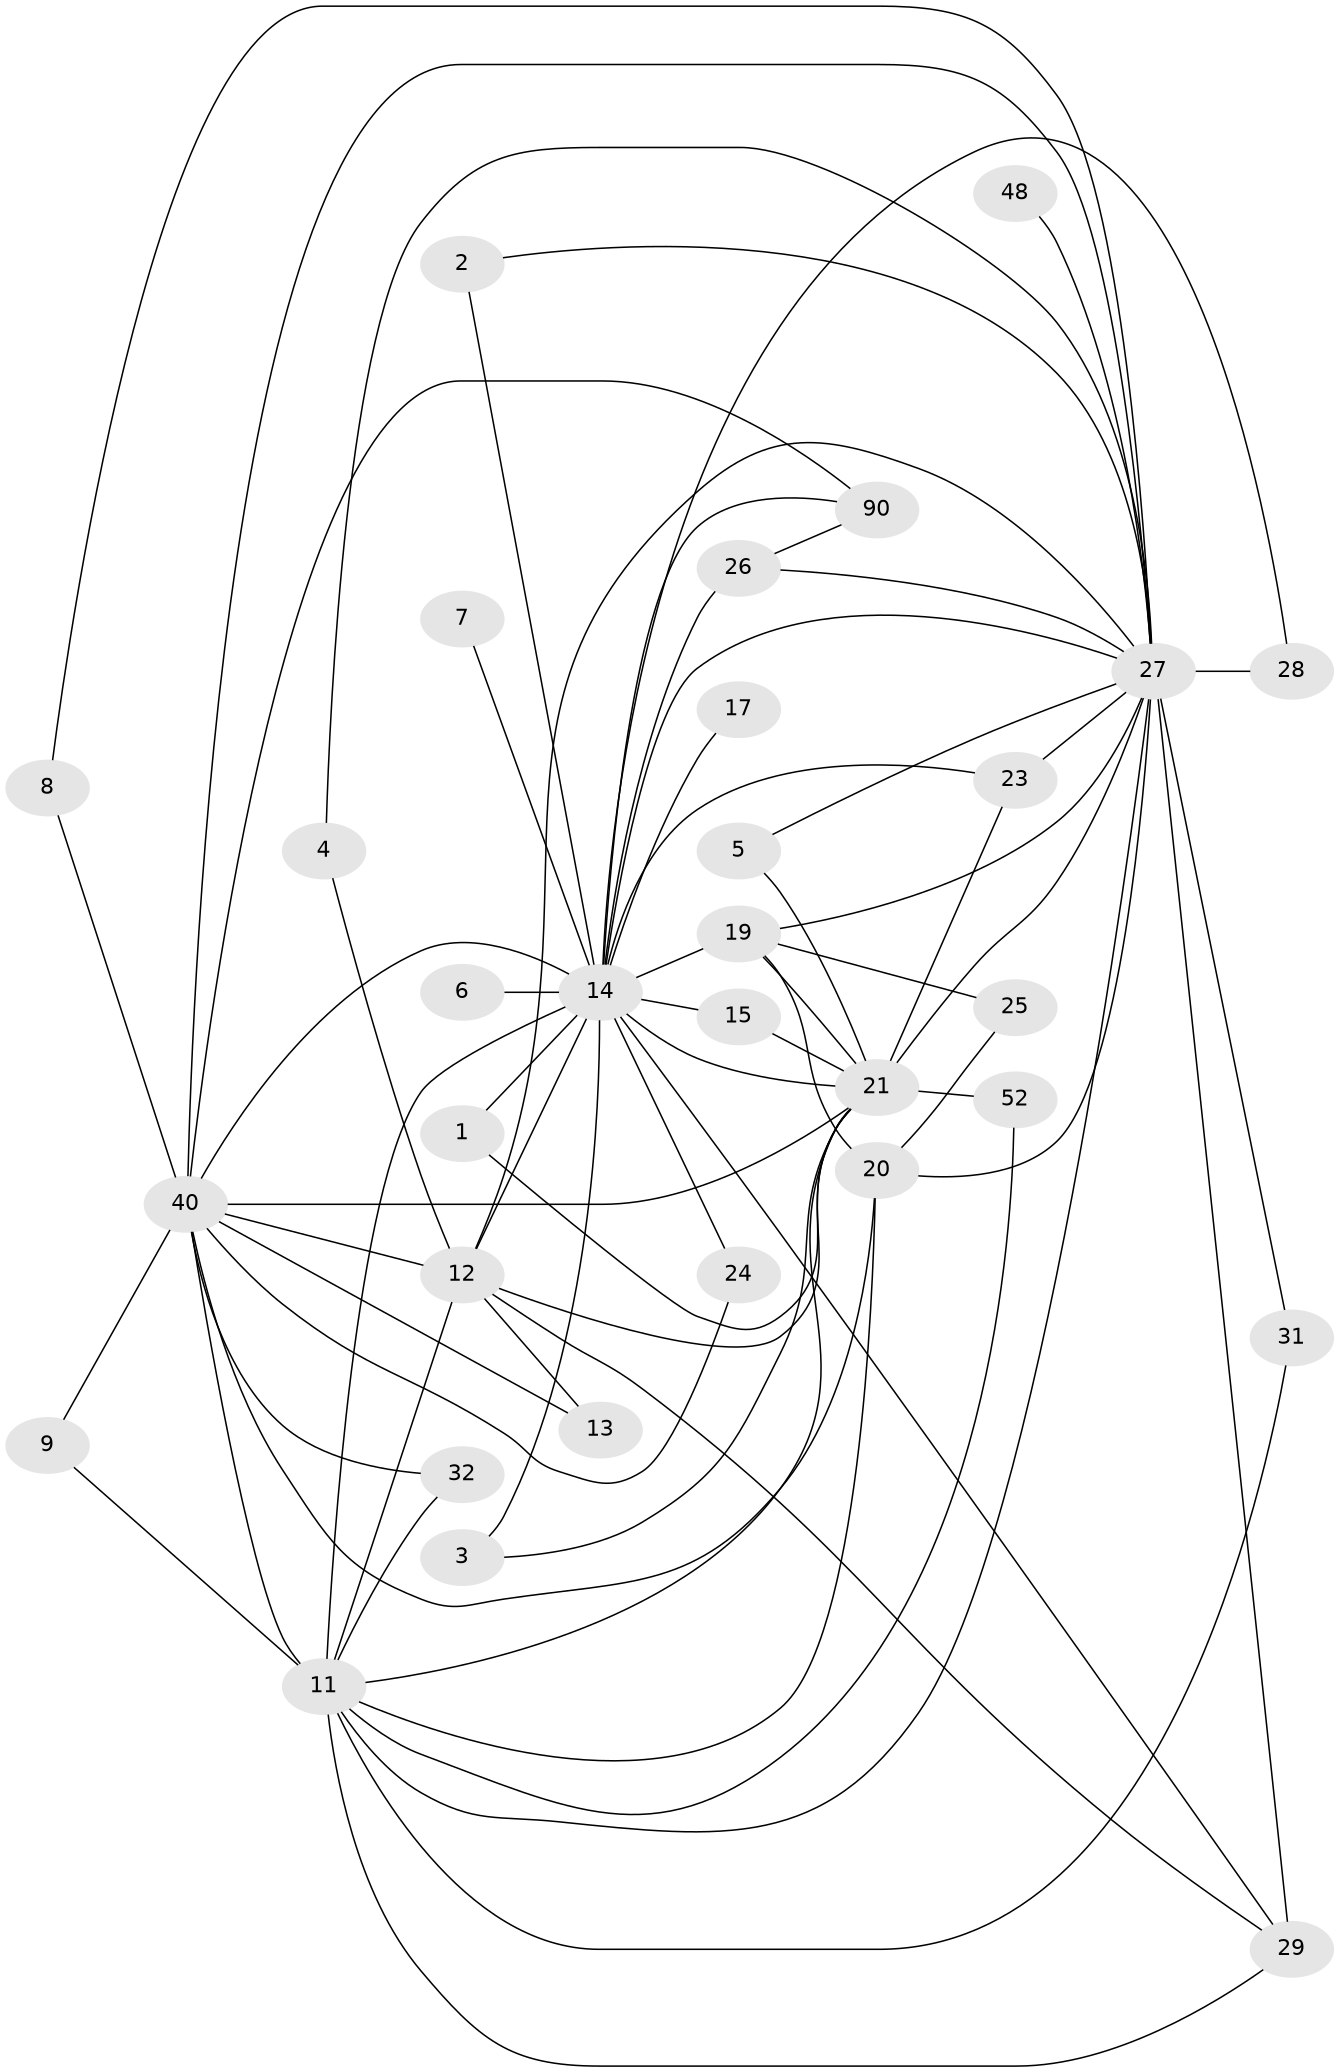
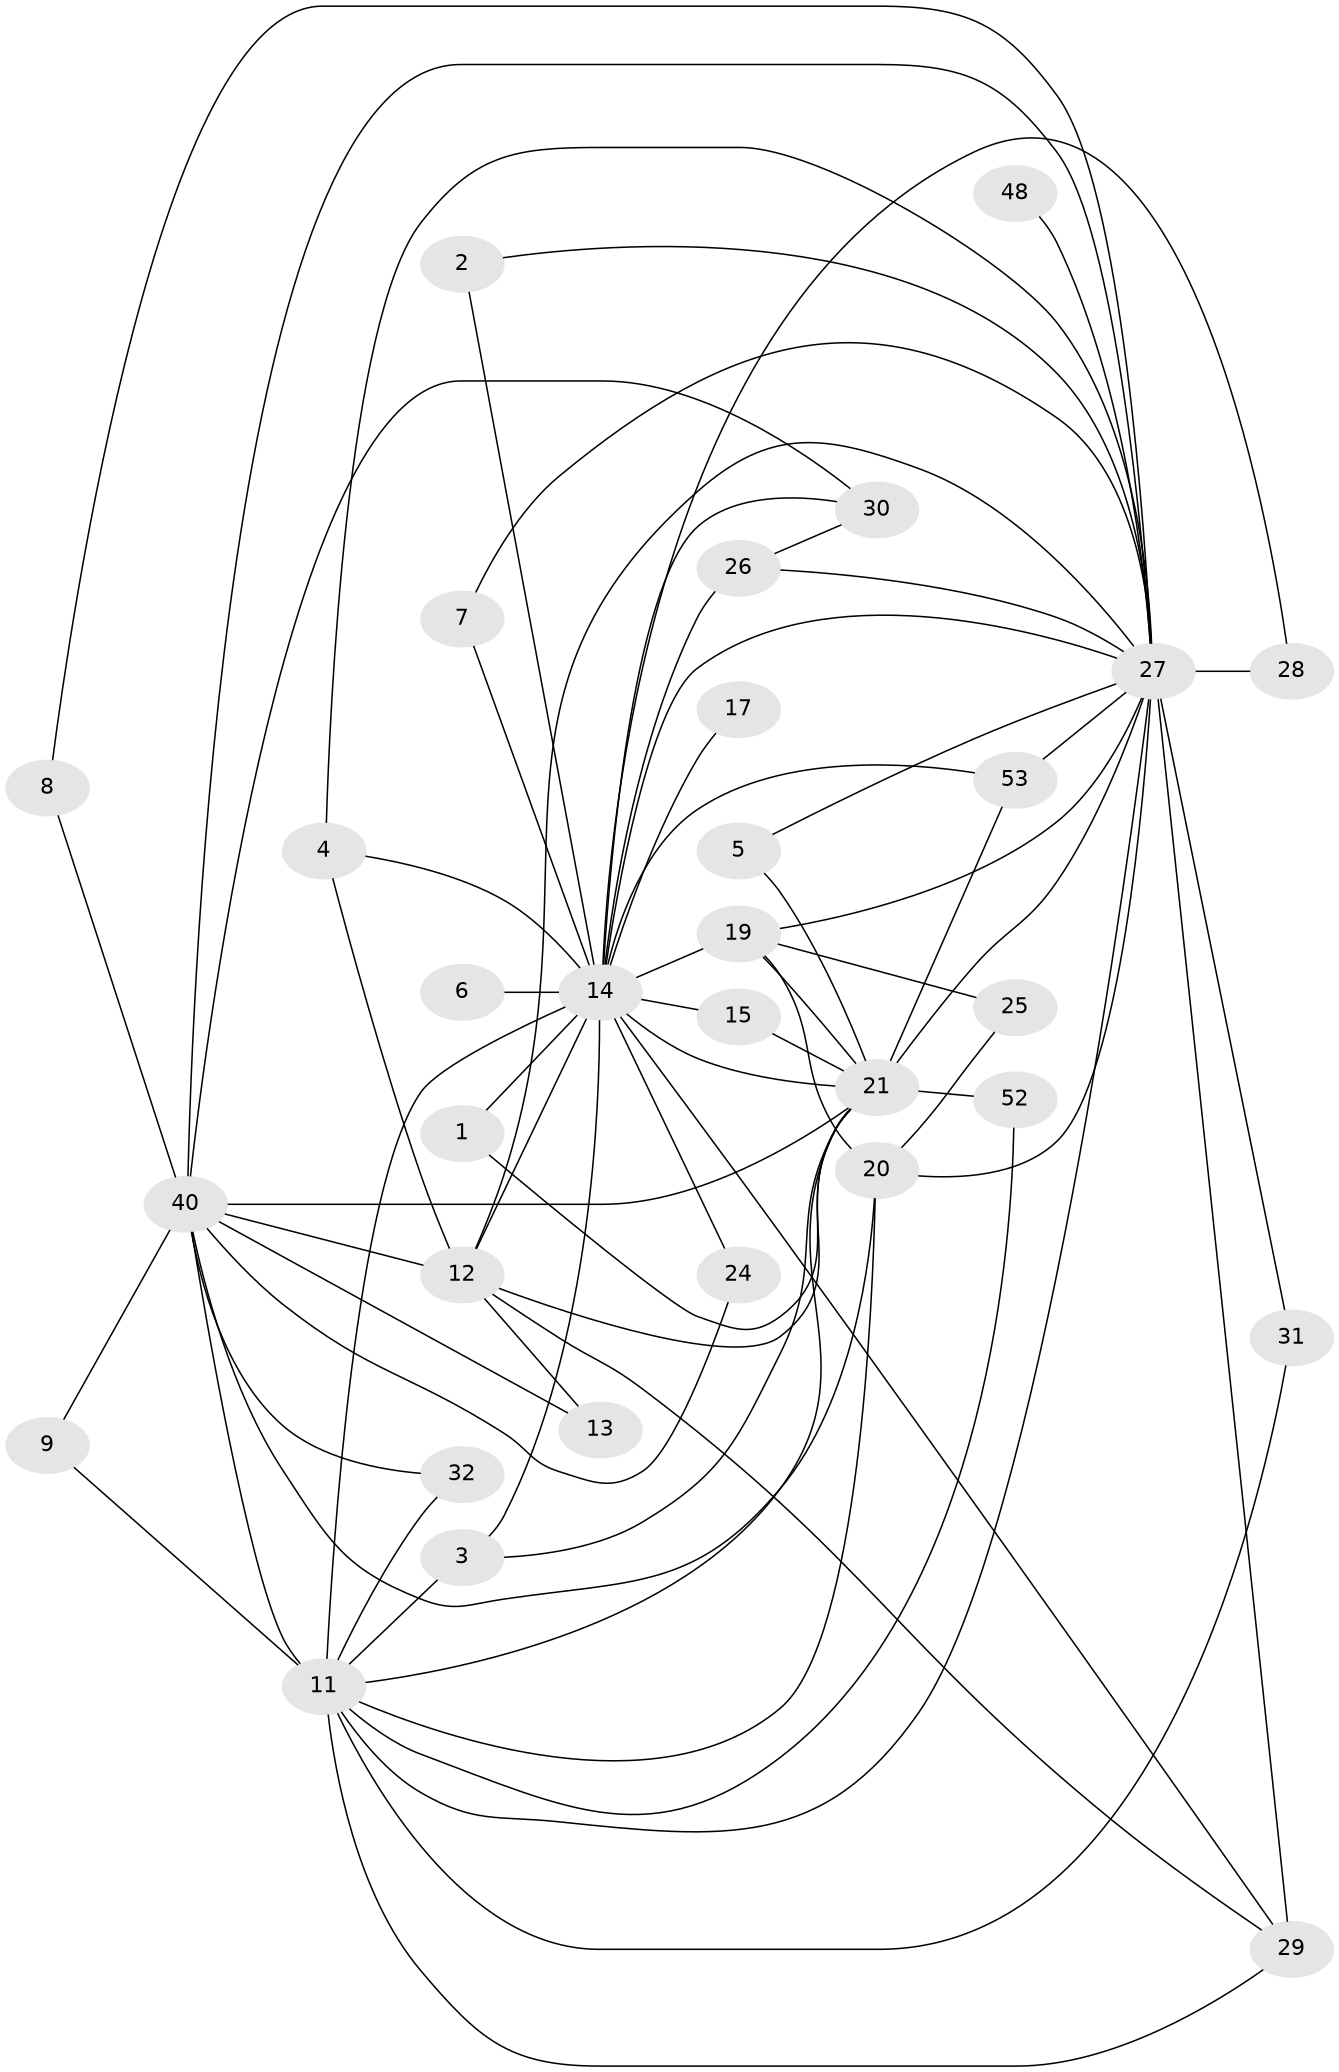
edge "7" -- "27": added
node "90": label "90" -> "30"
node "23": label "23" -> "53"
edge "14" -- "40": now "14" -- "4"
edge "12" -- "11": now "3" -- "11"
